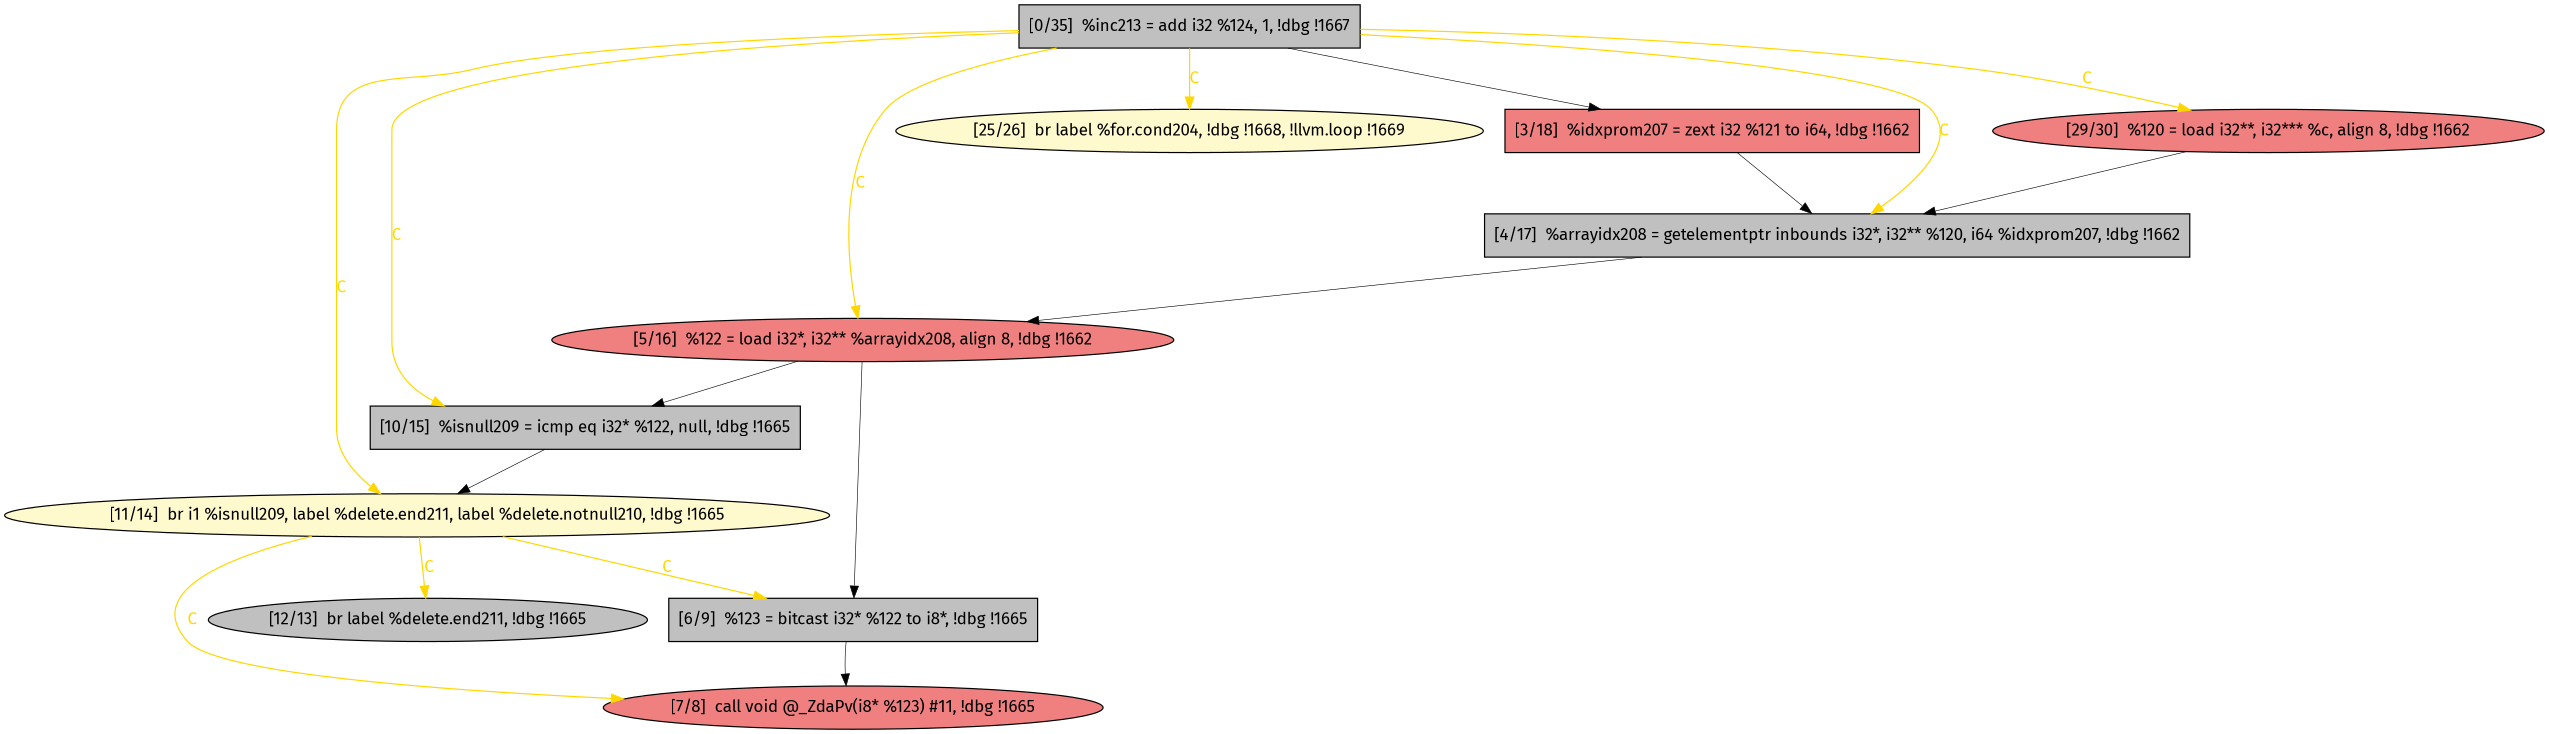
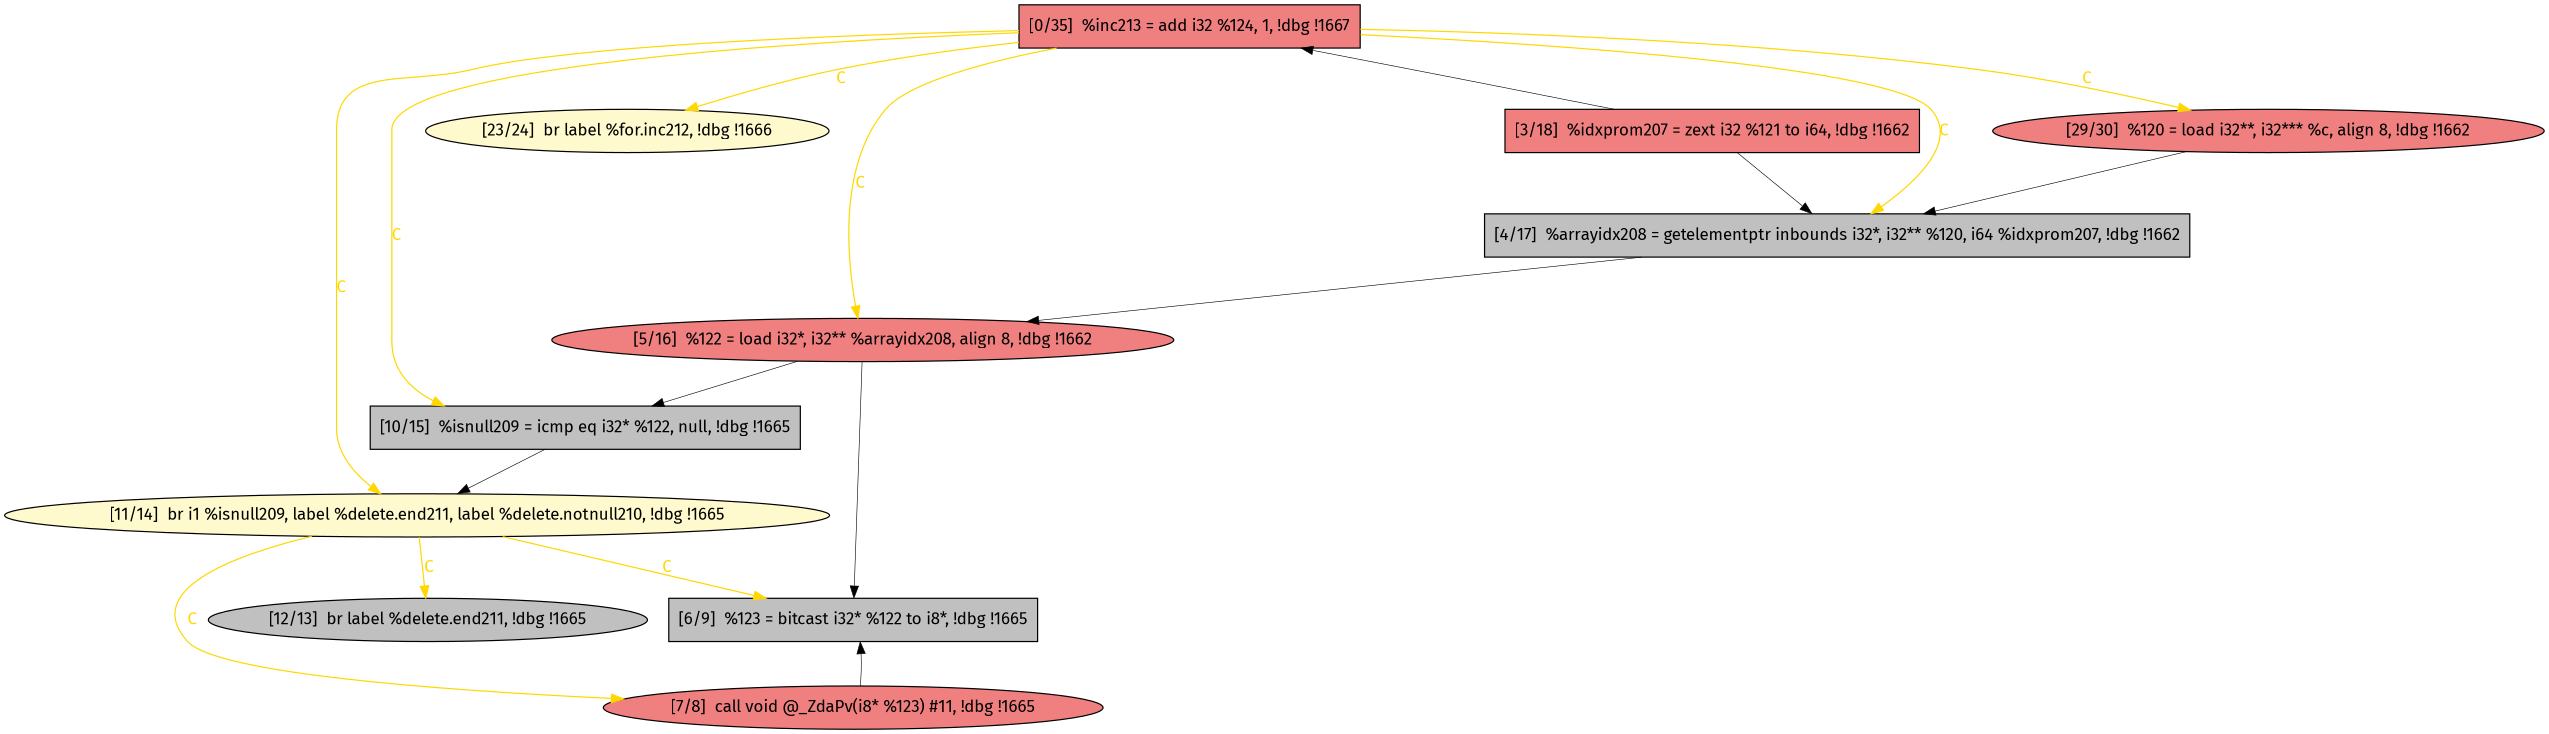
node "[0/35]  %inc213 = add i32 %124, 1, !dbg !1667": fillcolor grey -> lightcoral
edge "[0/35]  %inc213 = add i32 %124, 1, !dbg !1667" -> "[3/18]  %idxprom207 = zext i32 %121 to i64, !dbg !1662": reversed
node "[23/24]  br label %for.inc212, !dbg !1666": added
node "[25/26]  br label %for.cond204, !dbg !1668, !llvm.loop !1669": removed
edge "[6/9]  %123 = bitcast i32* %122 to i8*, !dbg !1665" -> "[7/8]  call void @_ZdaPv(i8* %123) #11, !dbg !1665": reversed
